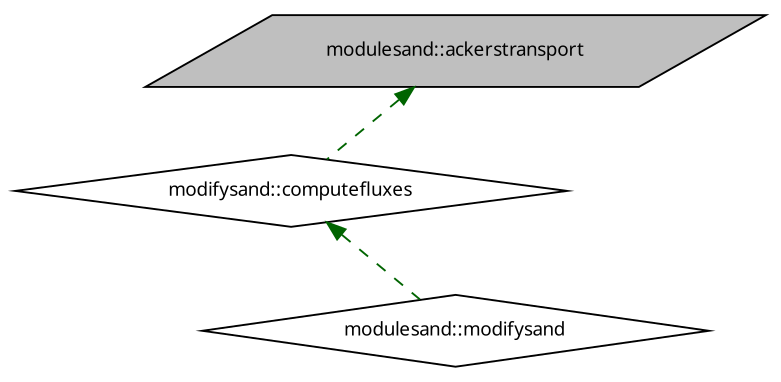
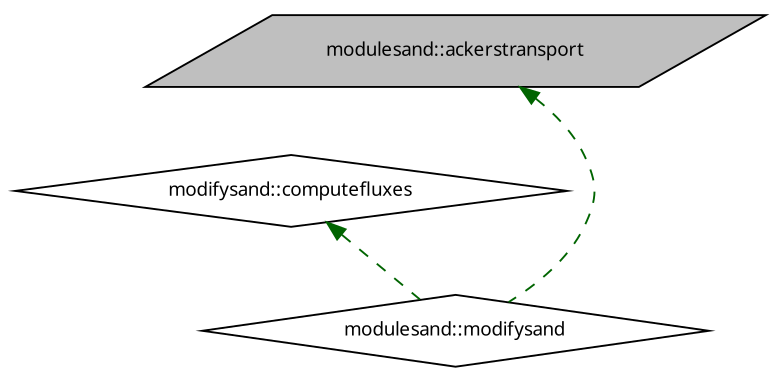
edge "modifysand::computefluxes" -> "modulesand::ackerstransport": now "modulesand::modifysand" -> "modulesand::ackerstransport"
